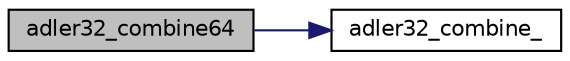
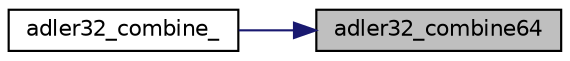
edge "adler32_combine64" -> "adler32_combine_": reversed
